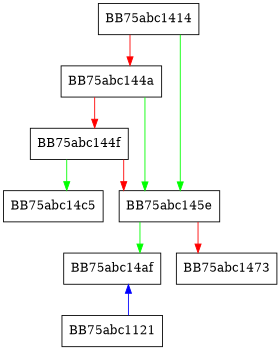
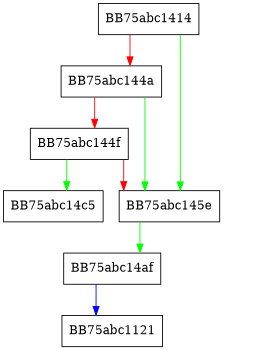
node "BB75abc1473": removed
edge "BB75abc1121" -> "BB75abc14af": reversed
